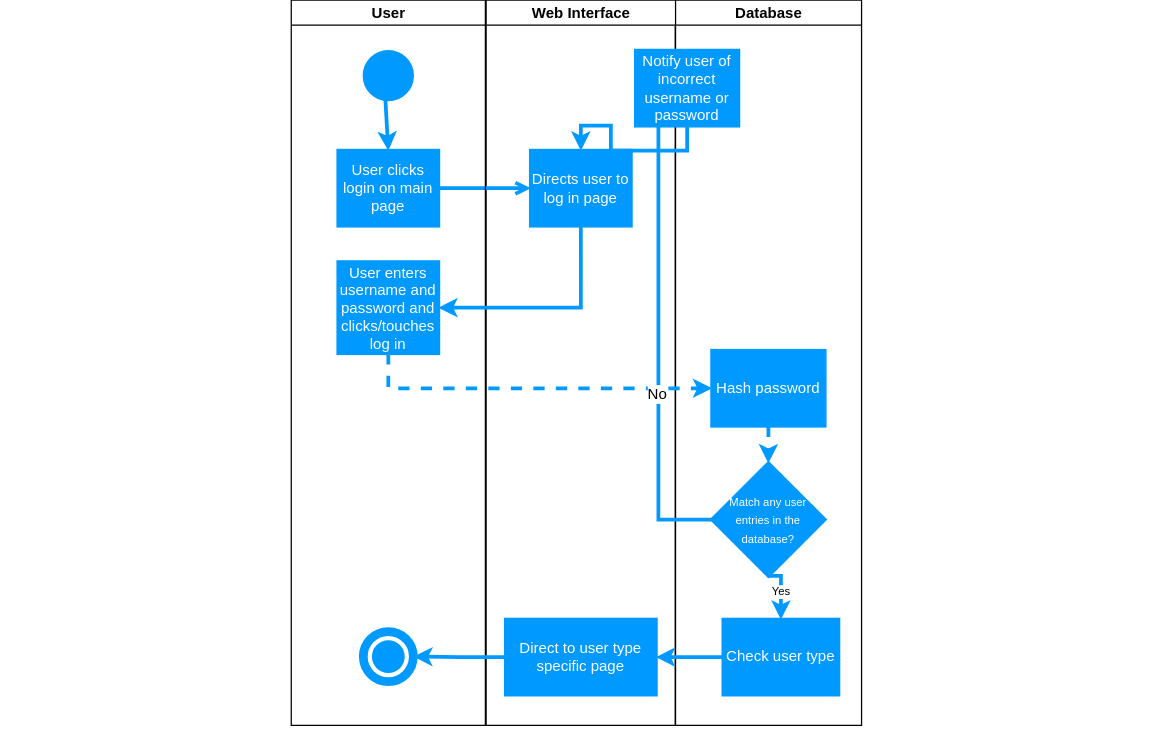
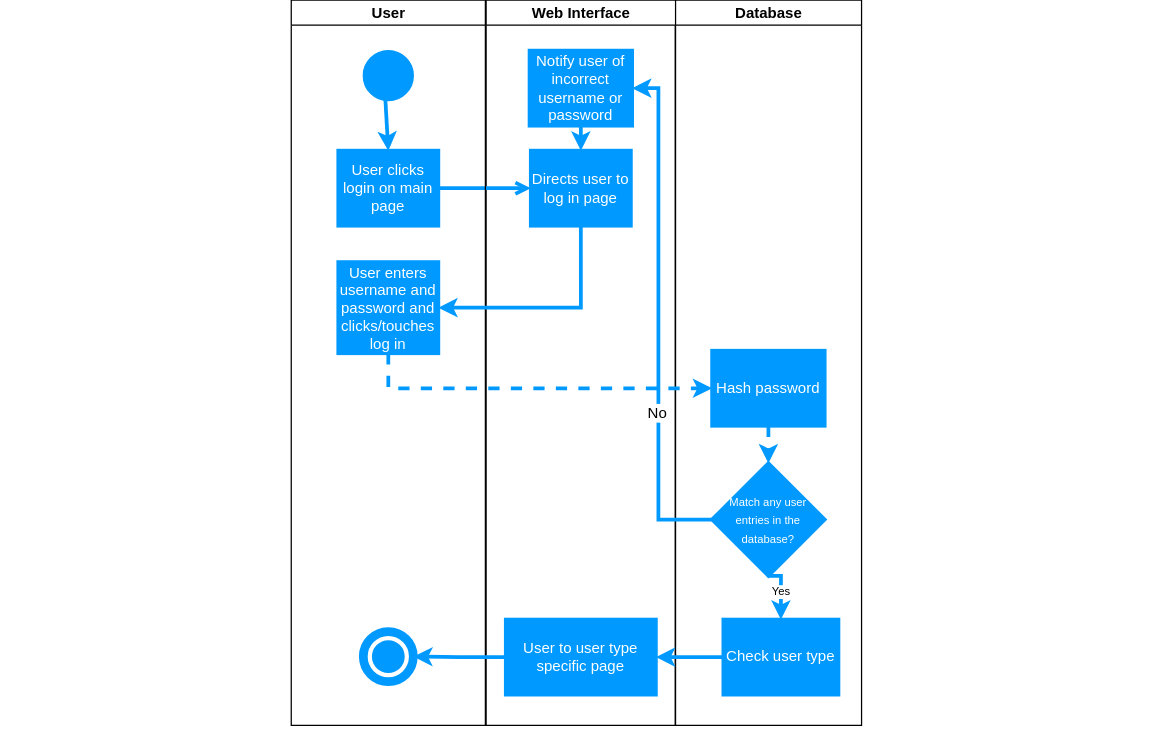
node "Notify user of incorrect username or password": moved (687, 88) -> (581, 88)
node "Direct to user type specific page": label "Direct to user type specific page" -> "User to user type specific page"
